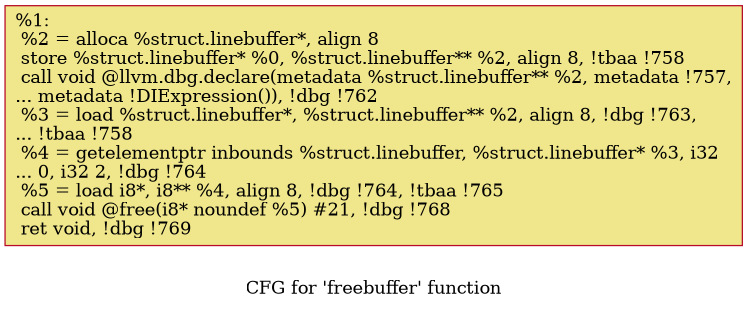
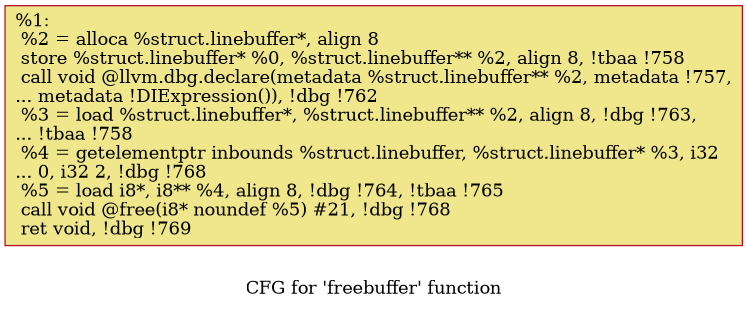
node "%1:": text "... 0, i32 2, !dbg !764" -> "... 0, i32 2, !dbg !768"
